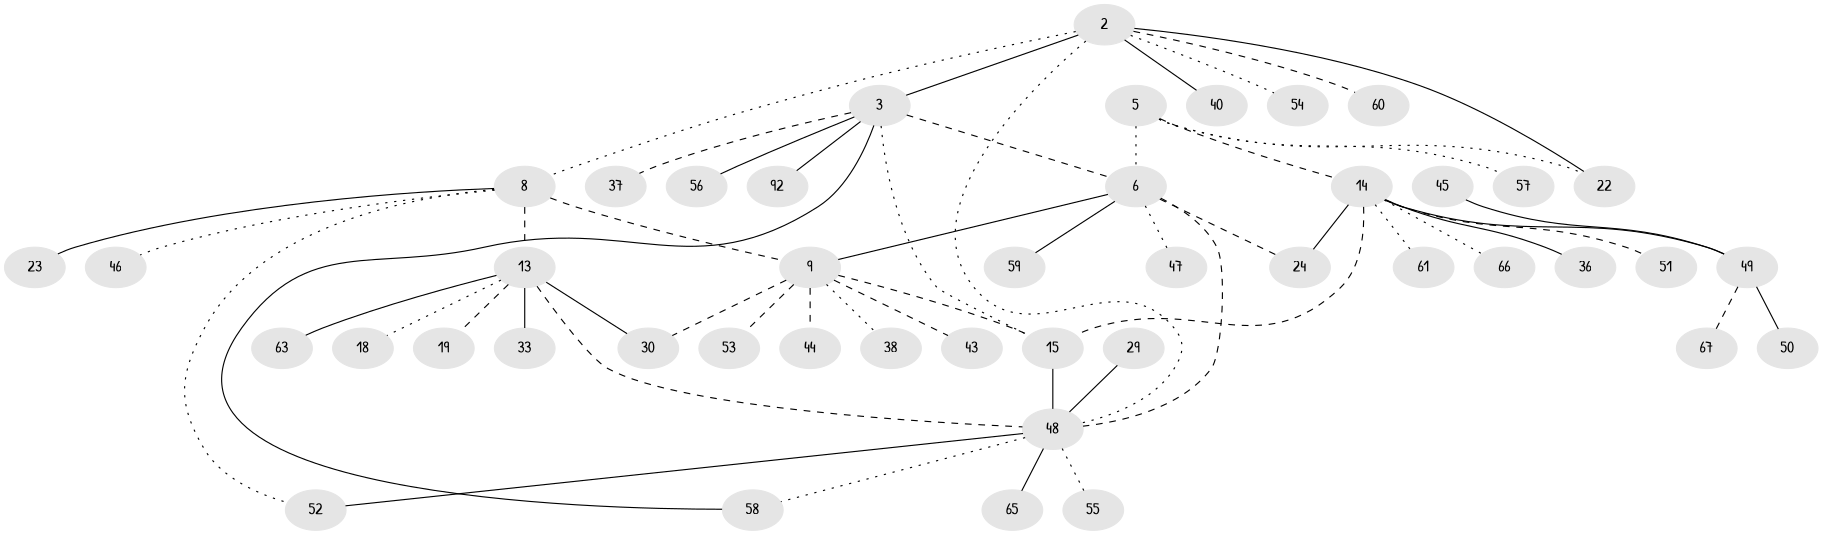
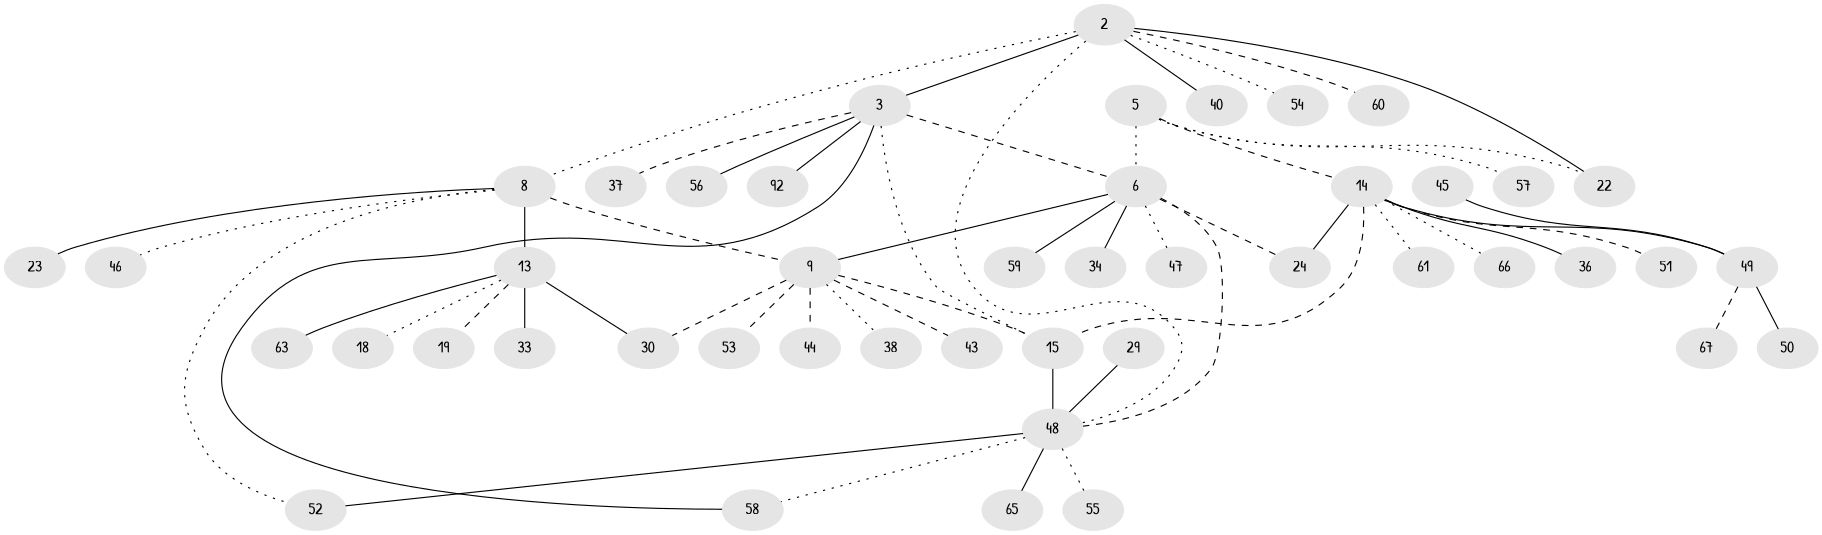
edge "8" -- "13": style dashed -> solid
node "34": added
edge "13" -- "48": removed
